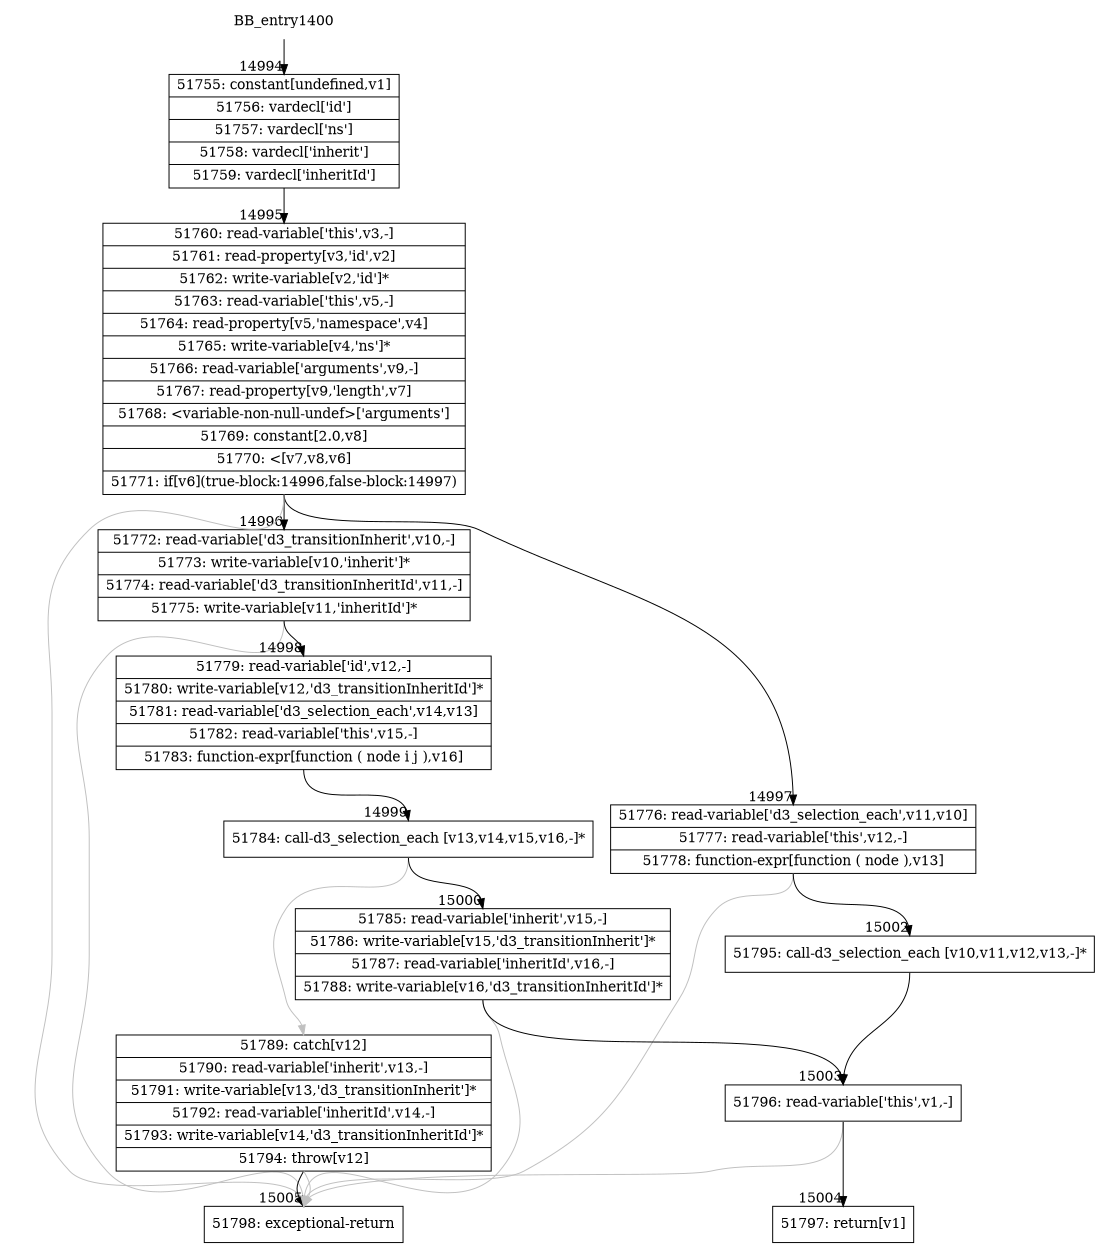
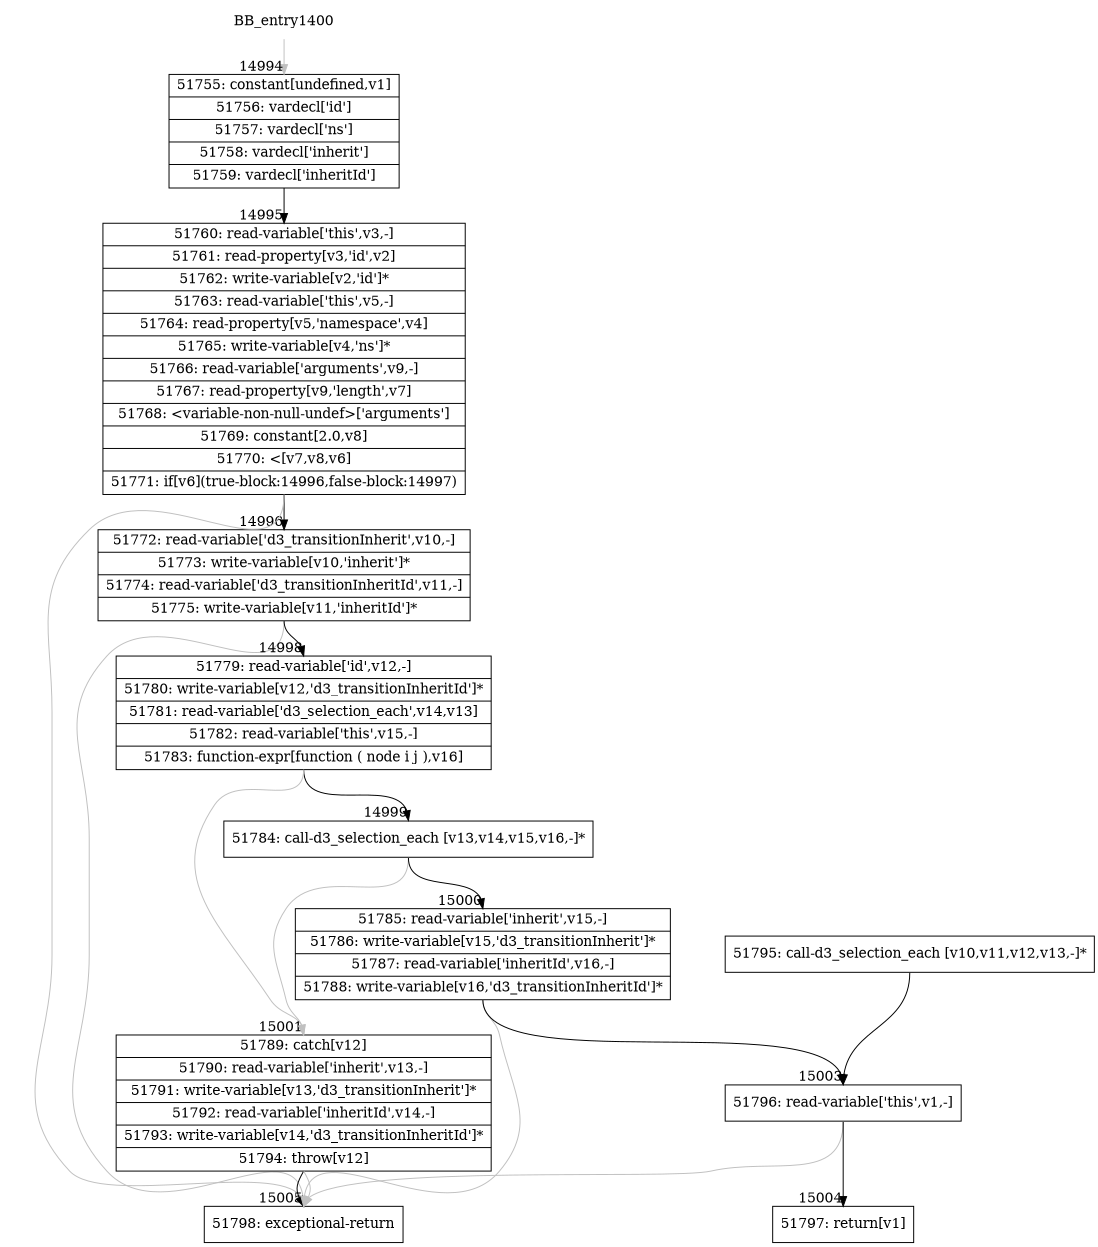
edge "BB_entry1400" -> "51755: constant[undefined,v1]": color black -> gray
node "51776: read-variable['d3_selection_each',v11,v10]": removed
edge "51779: read-variable['id',v12,-]" -> "51789: catch[v12]": added
